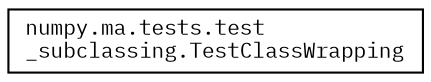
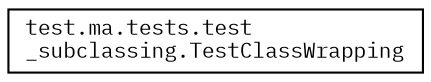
node "numpy.ma.tests.test _subclassing.TestClassWrapping": label "numpy.ma.tests.test _subclassing.TestClassWrapping" -> "test.ma.tests.test _subclassing.TestClassWrapping"
